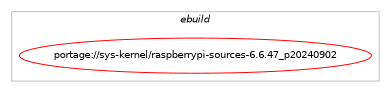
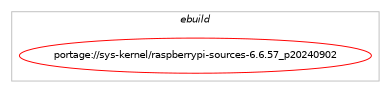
node "portage://sys-kernel/raspberrypi-sources-6.6.47_p20240902": label "portage://sys-kernel/raspberrypi-sources-6.6.47_p20240902" -> "portage://sys-kernel/raspberrypi-sources-6.6.57_p20240902"
